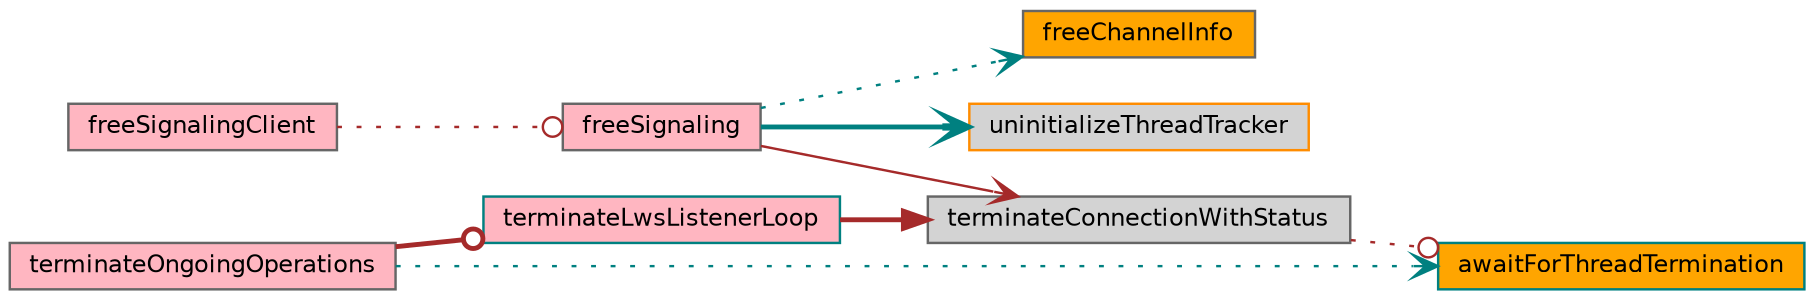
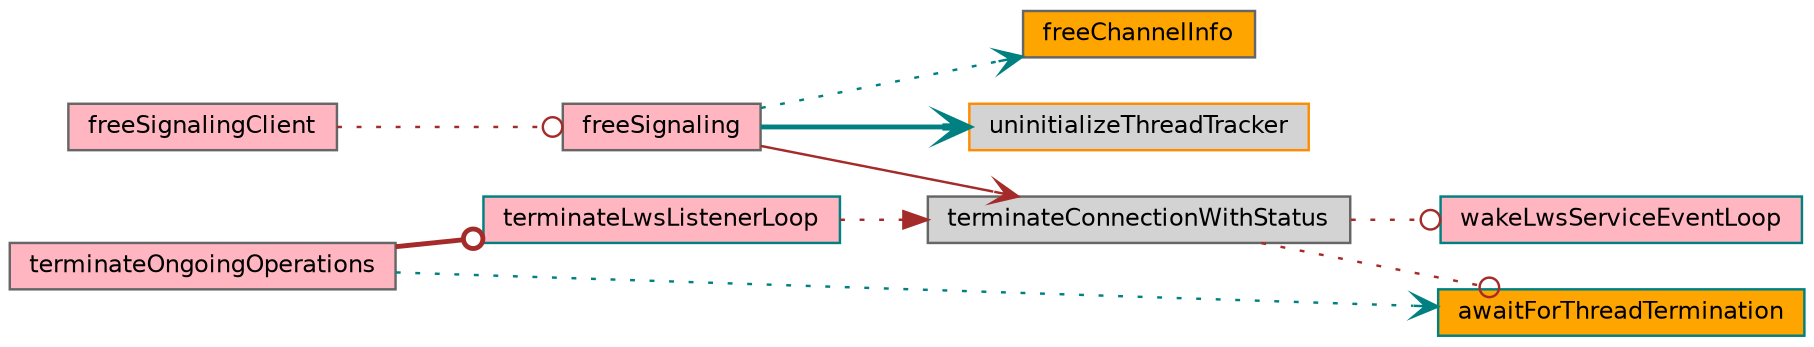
edge "terminateLwsListenerLoop" -> "terminateConnectionWithStatus": style bold -> dotted
node "wakeLwsServiceEventLoop": added
